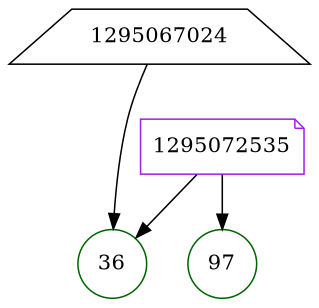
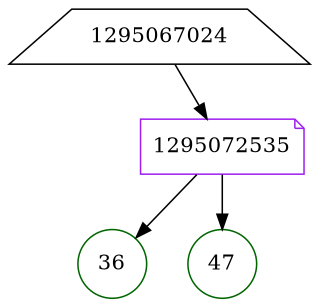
edge "1295067024" -> "36": now "1295067024" -> "1295072535"
node "97": label "97" -> "47"
